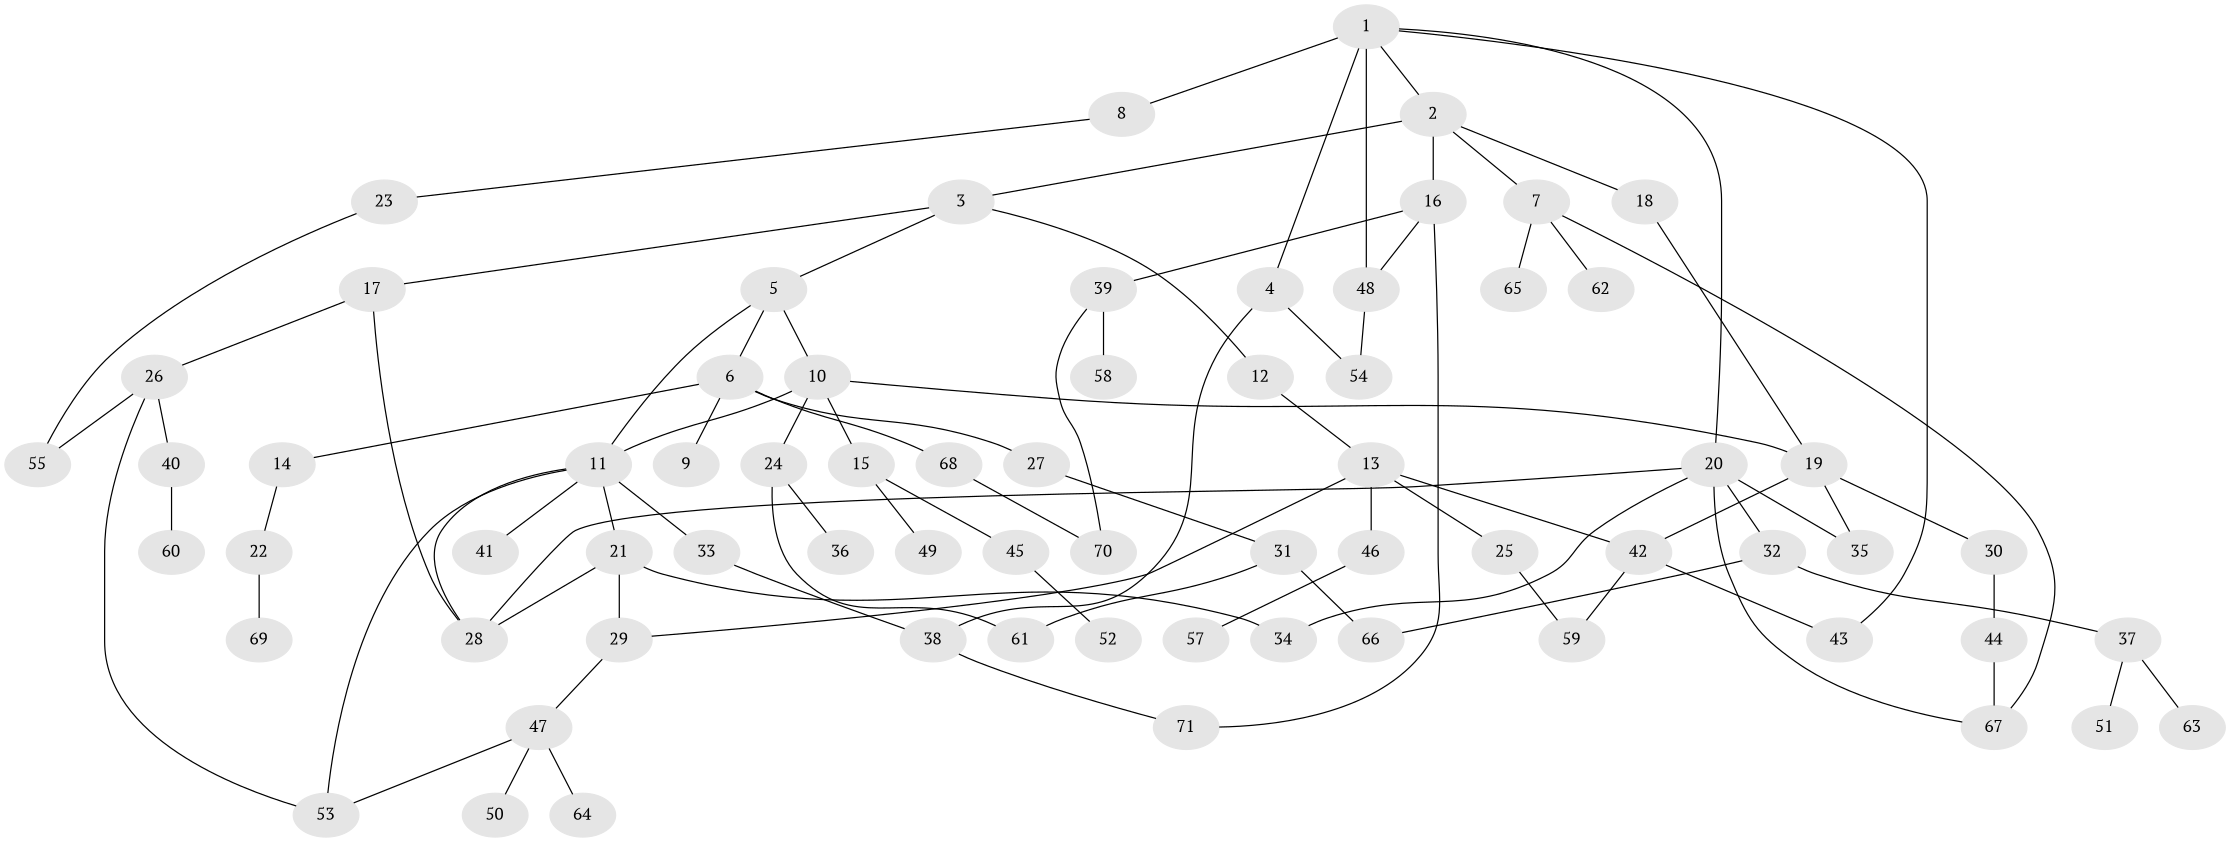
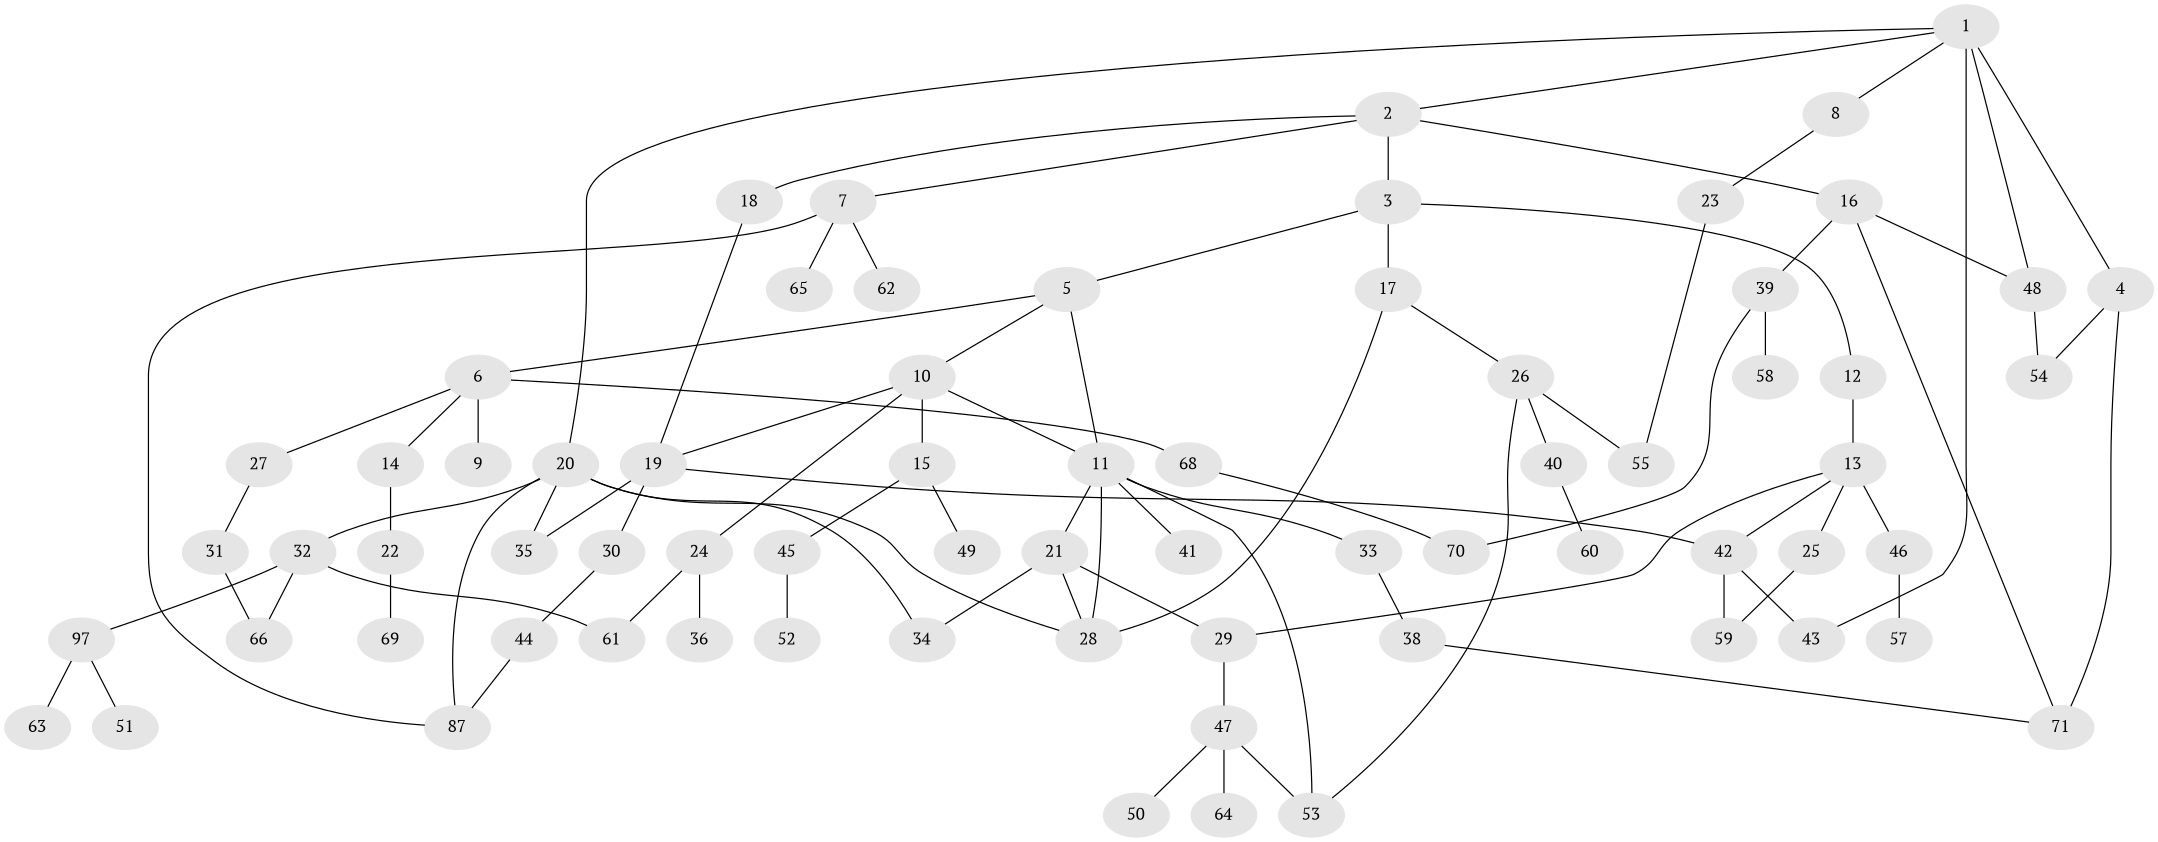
edge "4" -- "38": now "4" -- "71"
edge "31" -- "61": now "32" -- "61"
node "37": label "37" -> "97"
node "67": label "67" -> "87"
